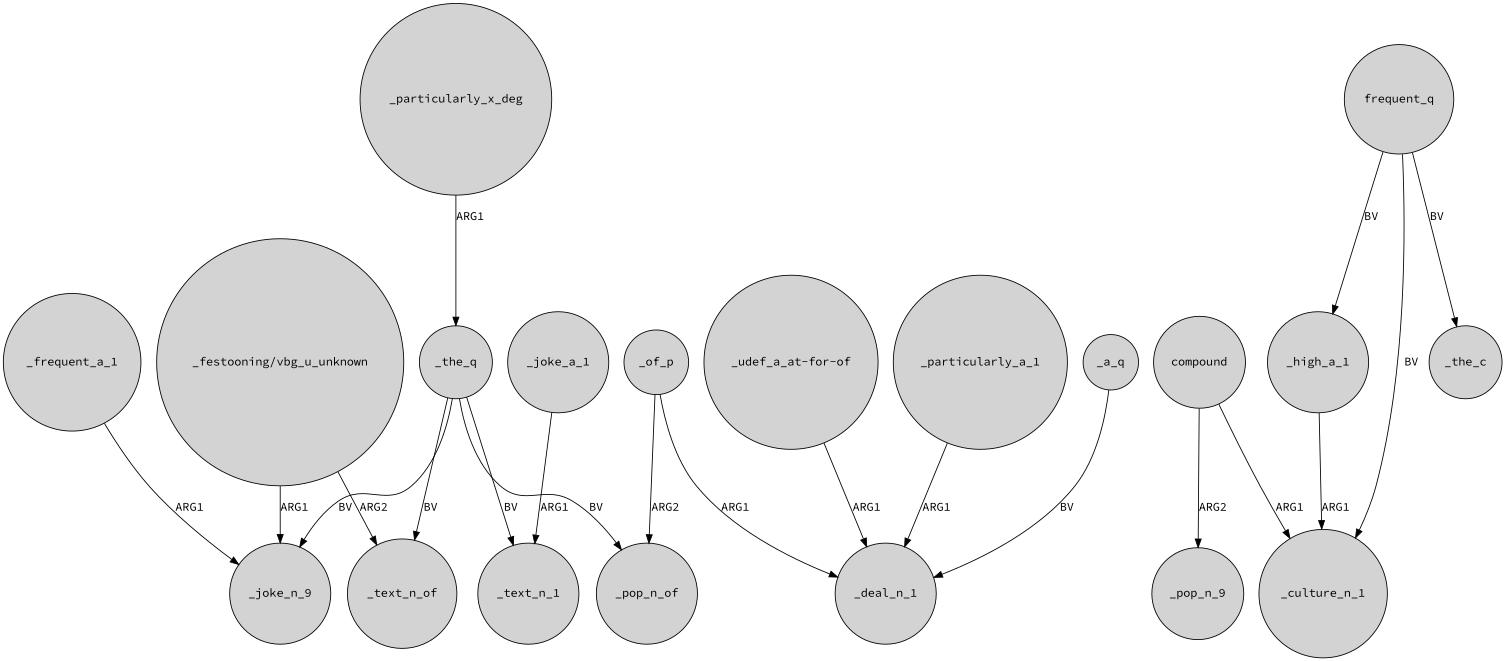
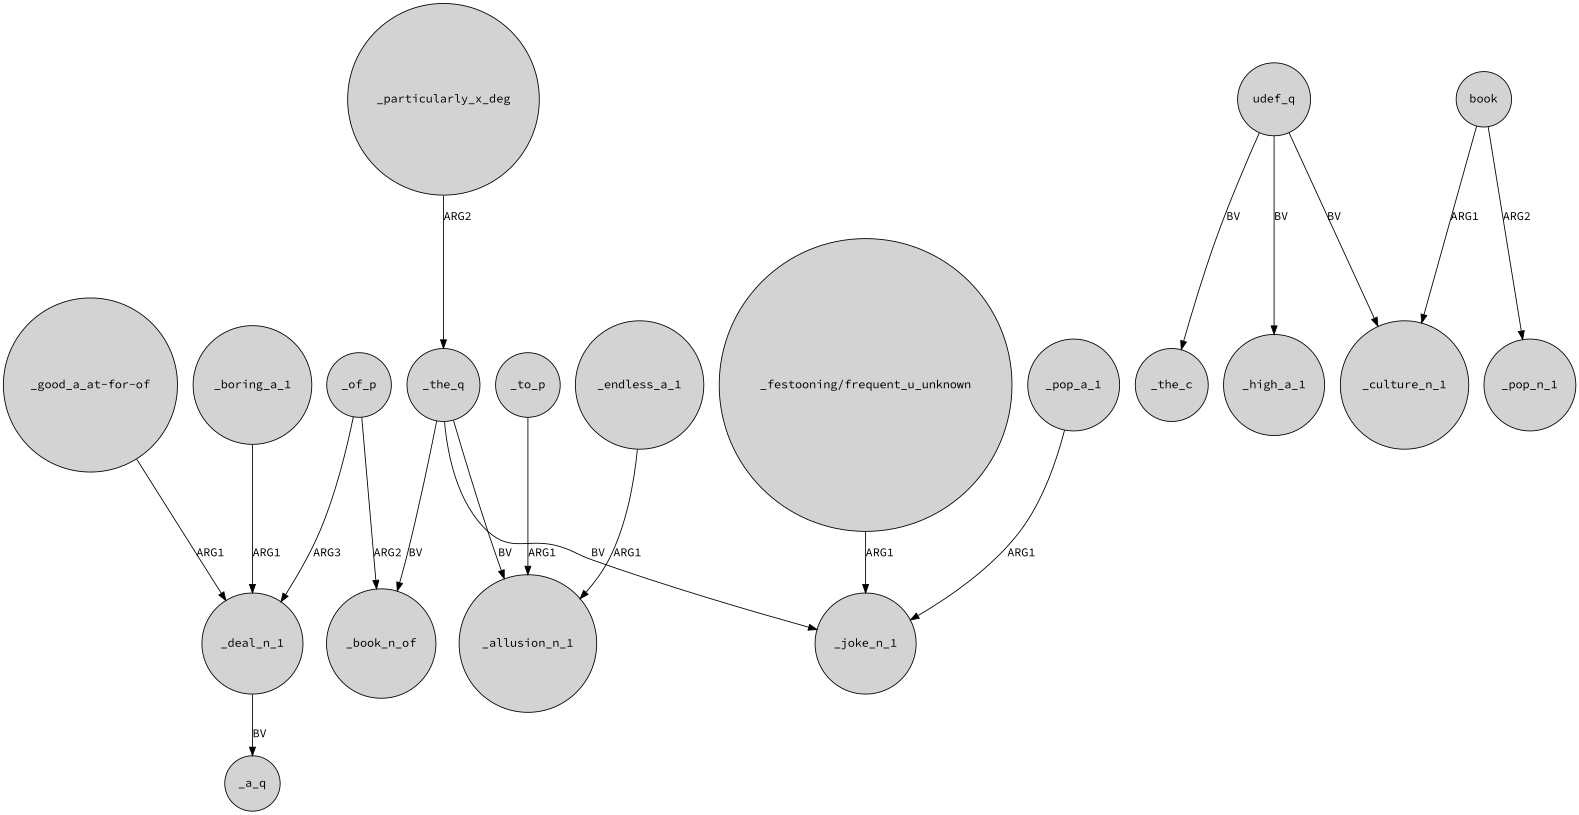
node "frequent_q": label "frequent_q" -> "udef_q"
edge "_particularly_x_deg" -> "_the_q": label "ARG1" -> "ARG2"
node "_frequent_a_1": label "_frequent_a_1" -> "_pop_a_1"
node "_festooning/vbg_u_unknown": label "_festooning/vbg_u_unknown" -> "_festooning/frequent_u_unknown"
node "_joke_a_1": label "_joke_a_1" -> "_endless_a_1"
node "_udef_a_at-for-of": label "_udef_a_at-for-of" -> "_good_a_at-for-of"
node "_particularly_a_1": label "_particularly_a_1" -> "_boring_a_1"
node "compound": label "compound" -> "book"
node "_to_p": added
edge "_high_a_1" -> "_culture_n_1": removed, label "ARG1"
edge "_a_q" -> "_deal_n_1": reversed
edge "_of_p" -> "_deal_n_1": label "ARG1" -> "ARG3"
node "_joke_n_9": label "_joke_n_9" -> "_joke_n_1"
node "_text_n_of": removed
node "_text_n_1": label "_text_n_1" -> "_allusion_n_1"
node "_pop_n_of": label "_pop_n_of" -> "_book_n_of"
node "_pop_n_9": label "_pop_n_9" -> "_pop_n_1"
